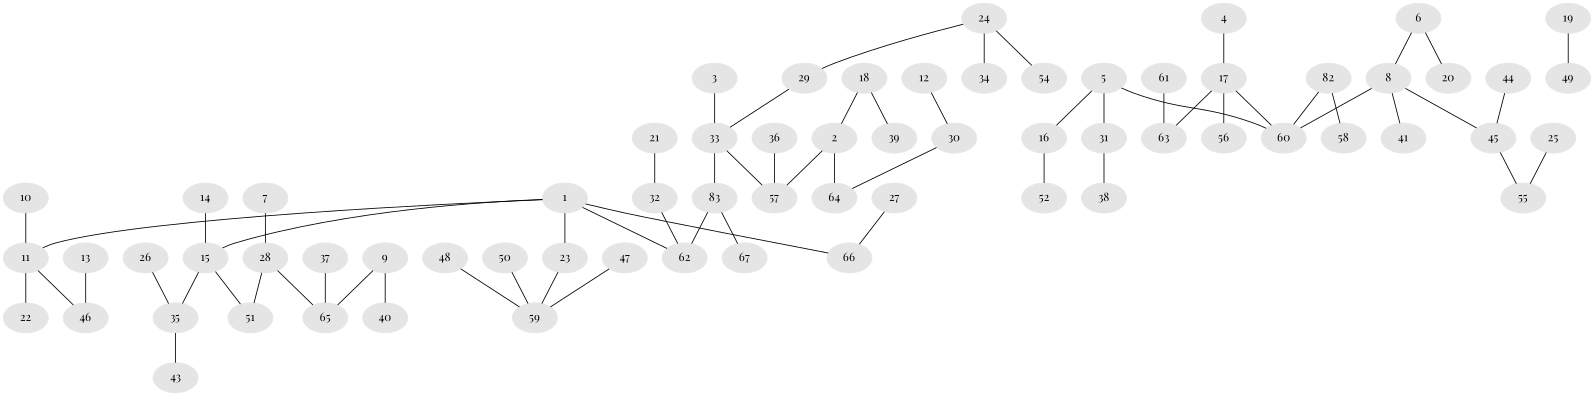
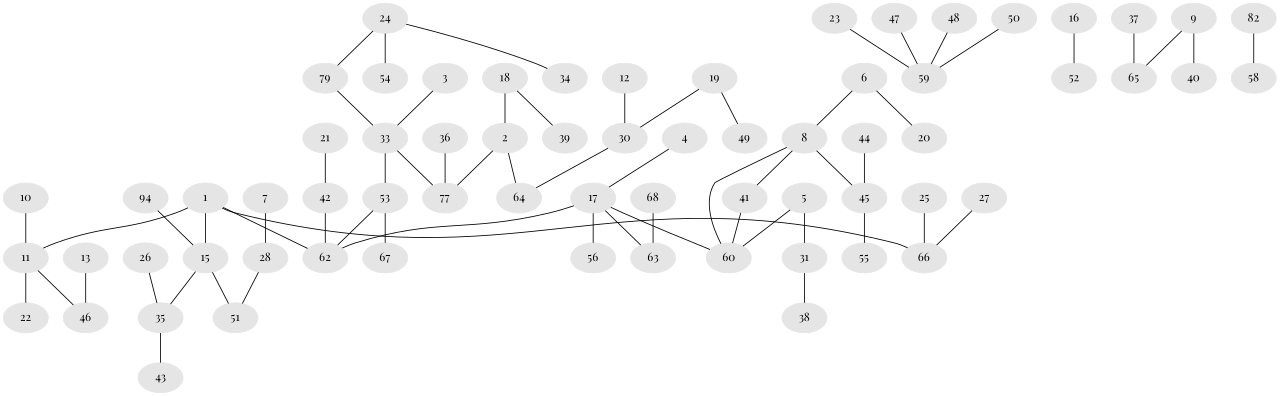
node "29": label "29" -> "79"
node "61": label "61" -> "68"
edge "19" -- "30": added
edge "5" -- "16": removed
edge "82" -- "60": now "41" -- "60"
edge "25" -- "55": now "25" -- "66"
node "14": label "14" -> "94"
node "32": label "32" -> "42"
node "83": label "83" -> "53"
node "57": label "57" -> "77"
edge "17" -- "62": added
edge "1" -- "23": removed
edge "28" -- "65": removed
